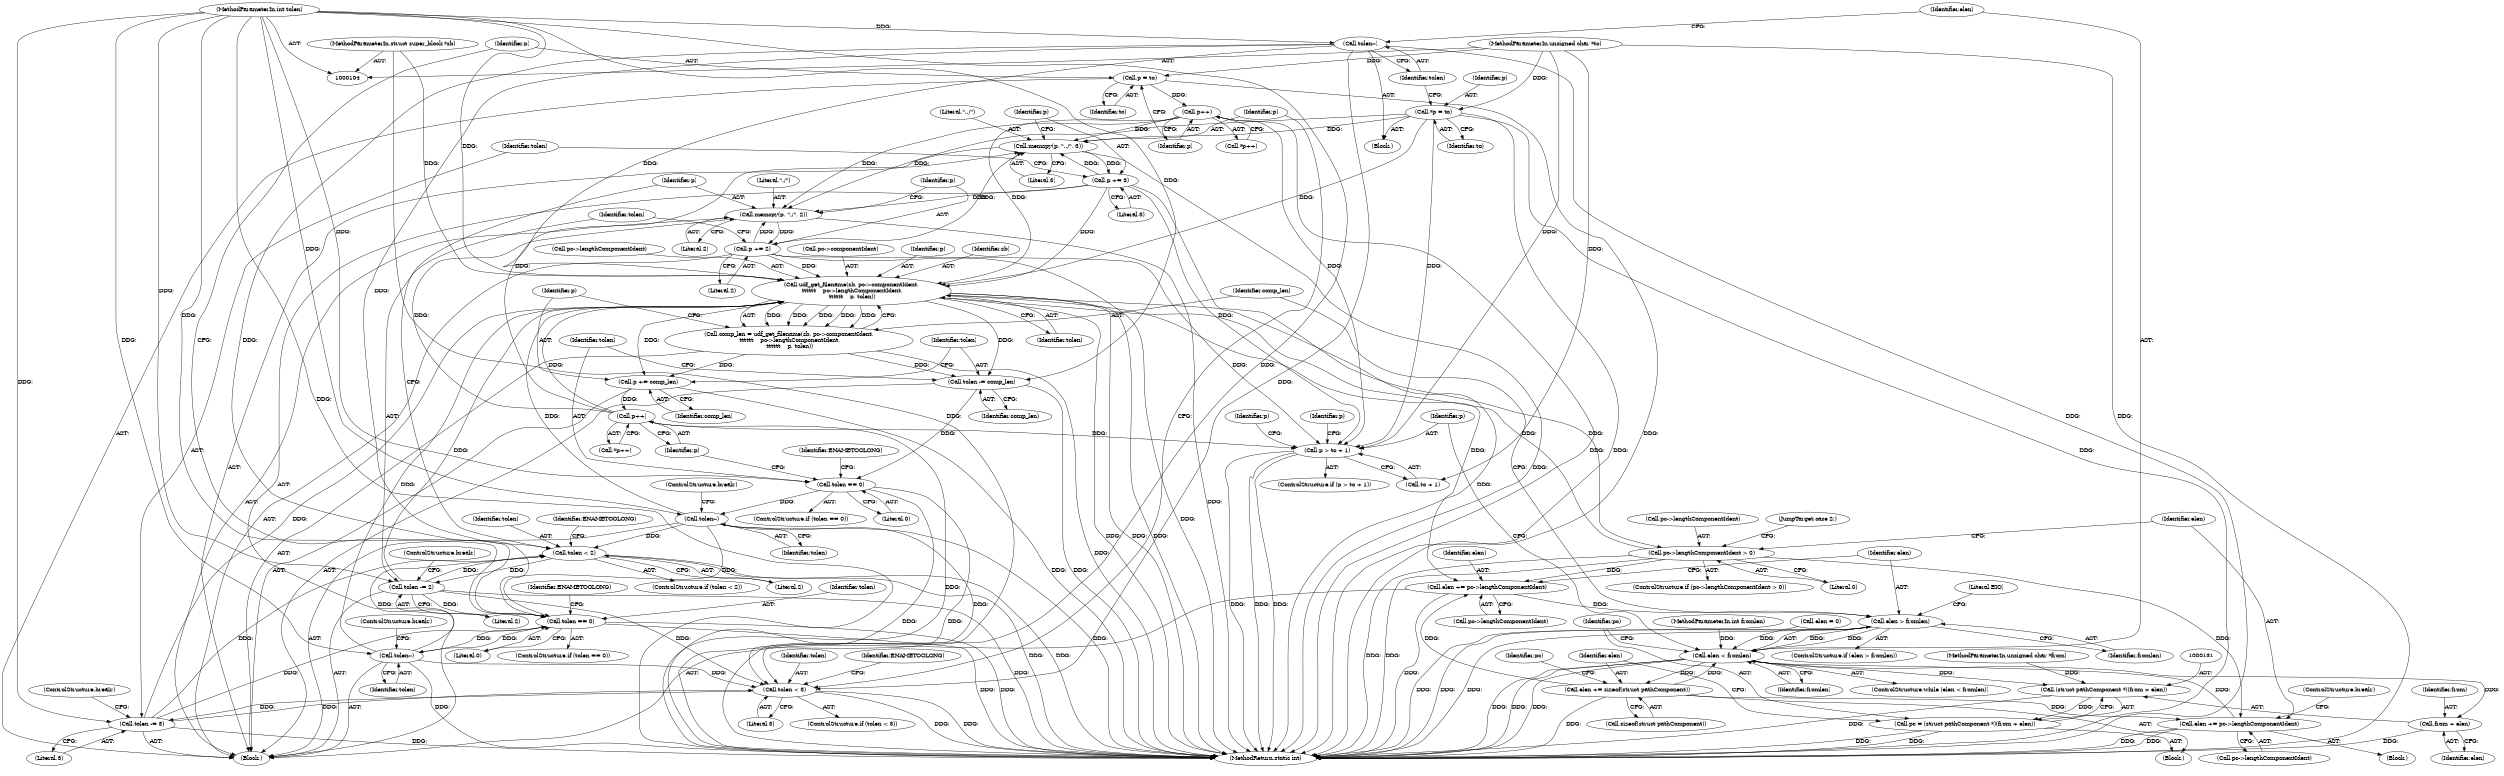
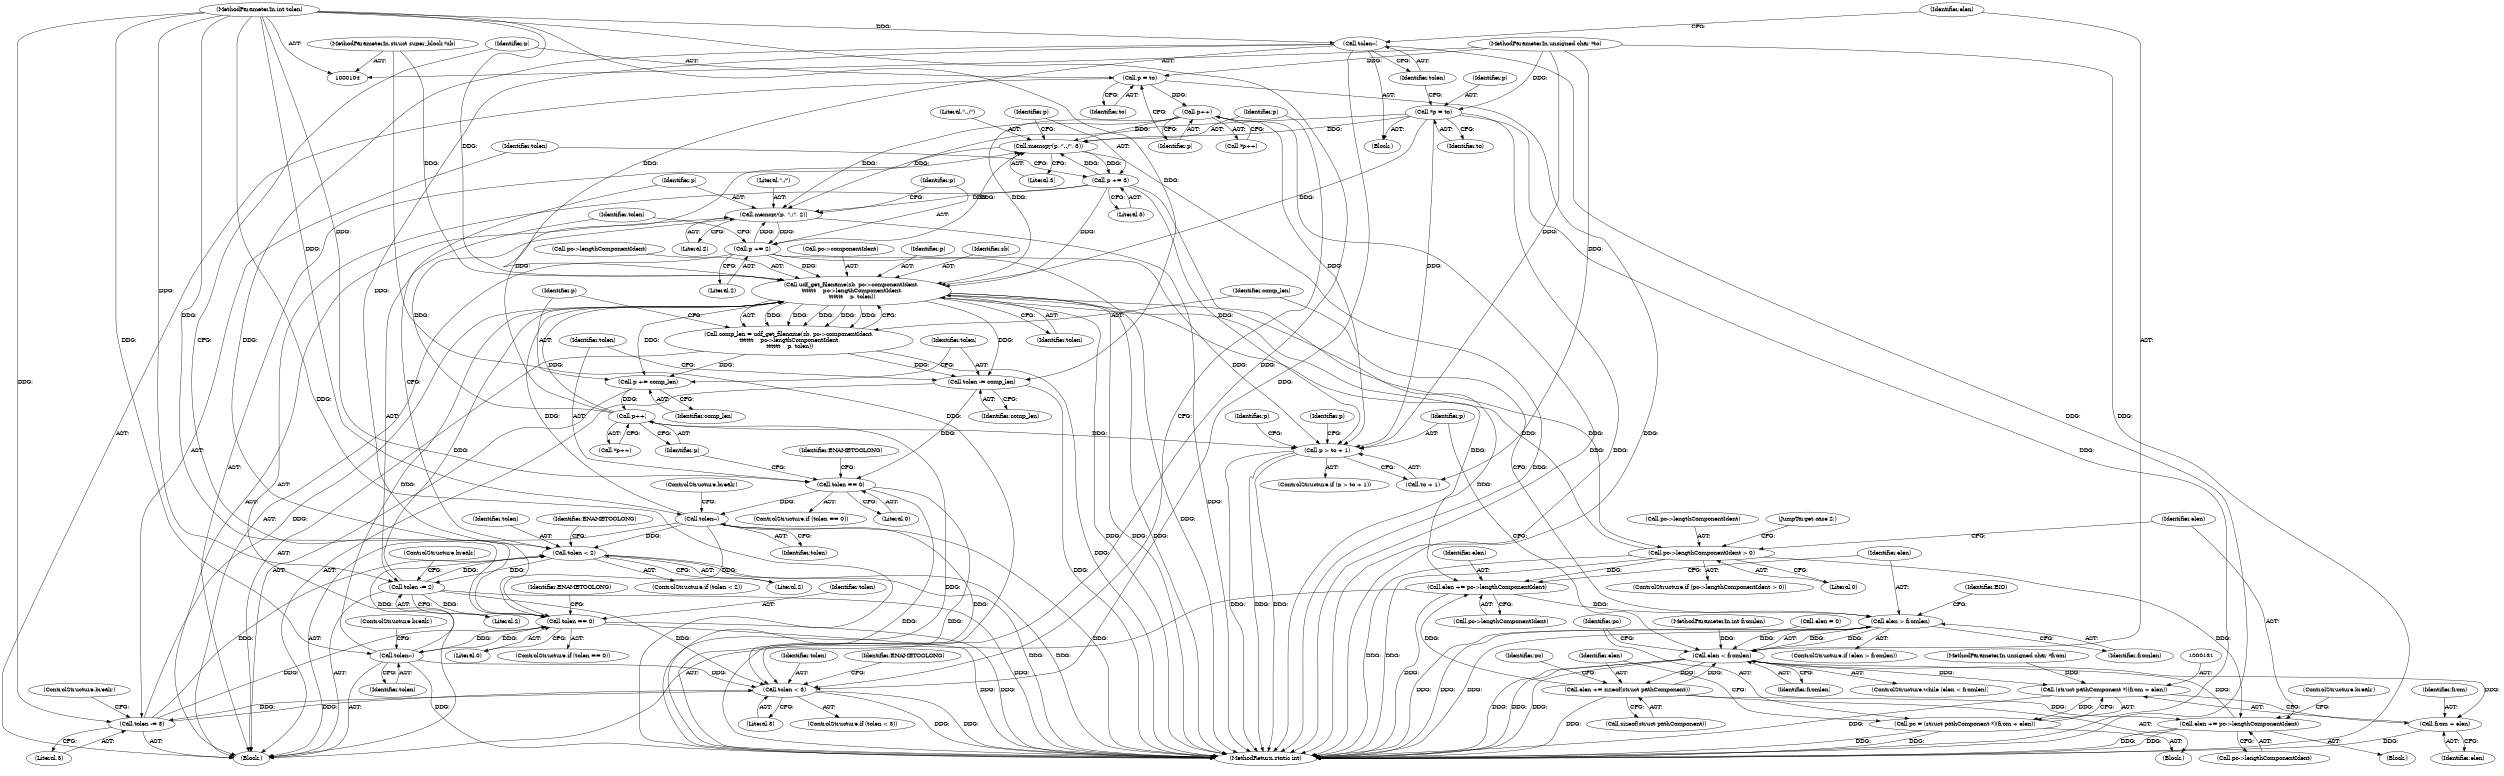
edge "(Call,p += comp_len)" -> "(MethodReturn,static int)": removed, label "DDG:"
node "(Literal,EIO)": label "(Literal,EIO)" -> "(Identifier,EIO)"
edge "(Call,(struct pathComponent *)(from + elen))" -> "(Call,from + elen)": added, label "CFG:"
edge "(Call,tolen -= 3)" -> "(MethodReturn,static int)": removed, label "DDG:"
